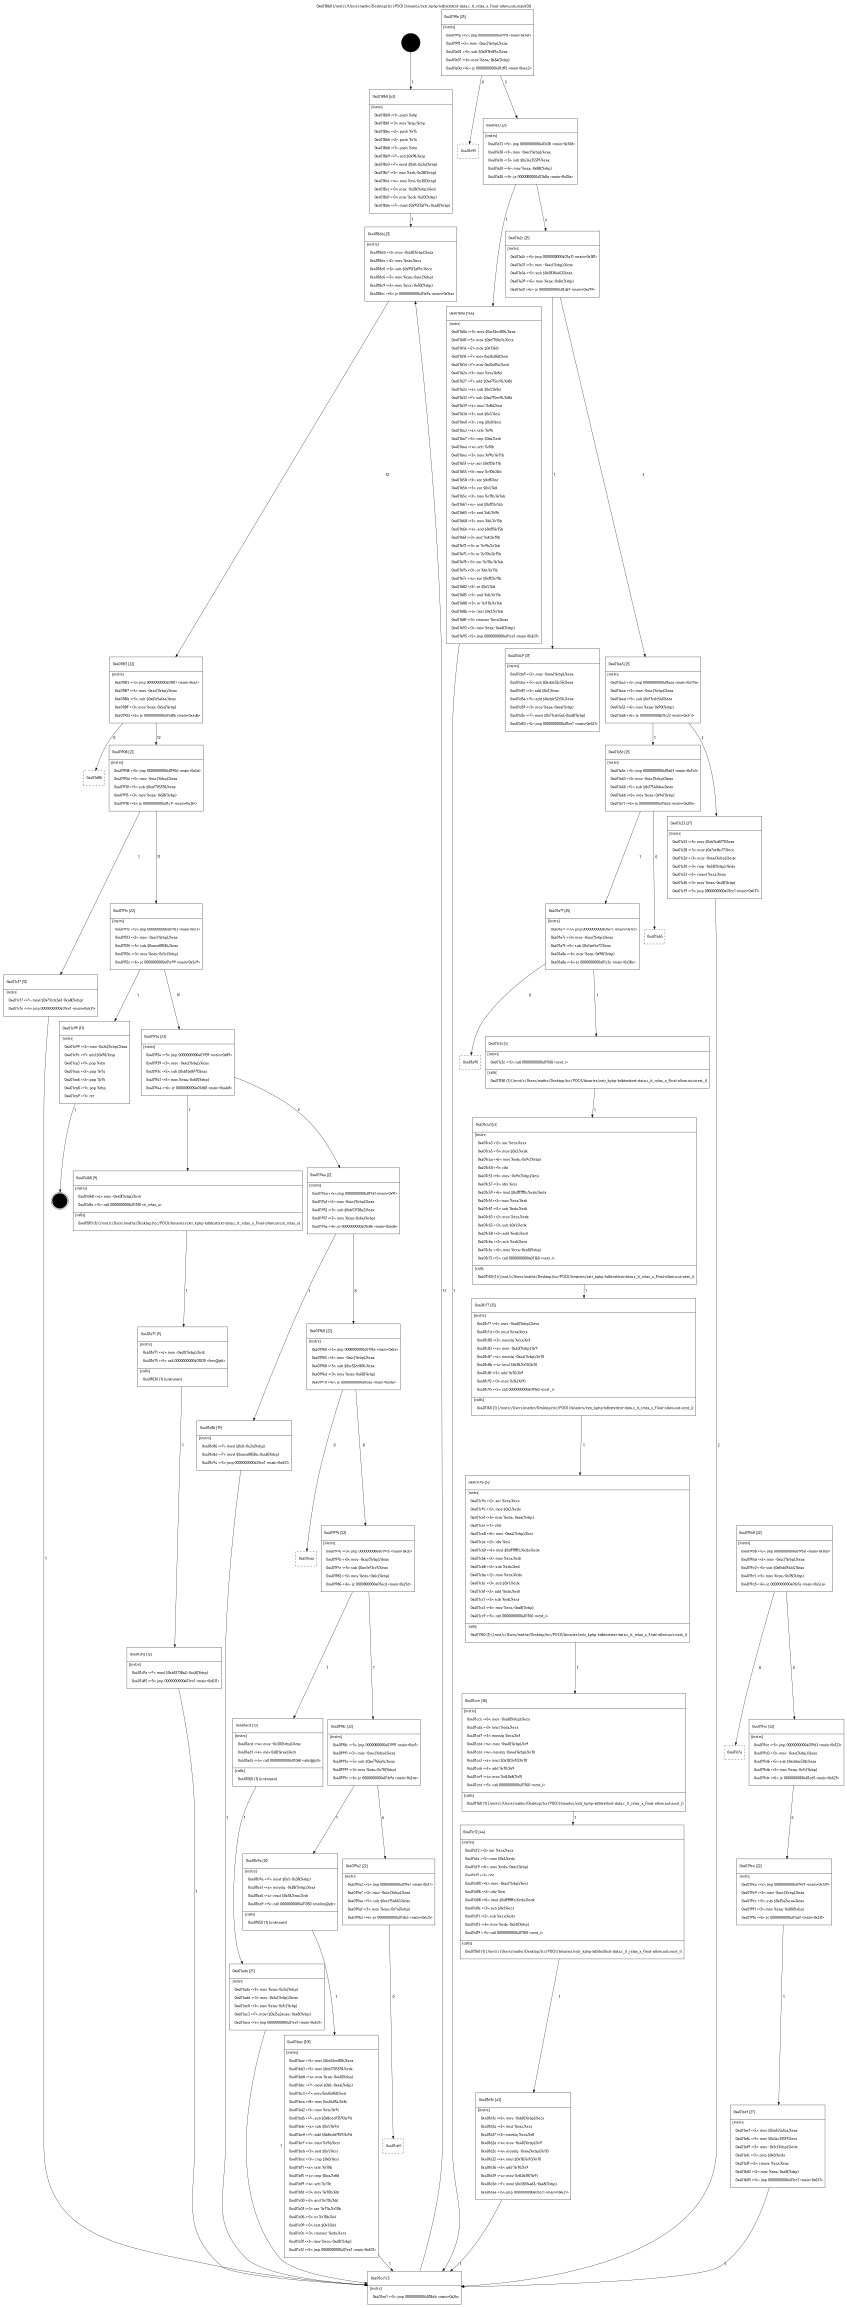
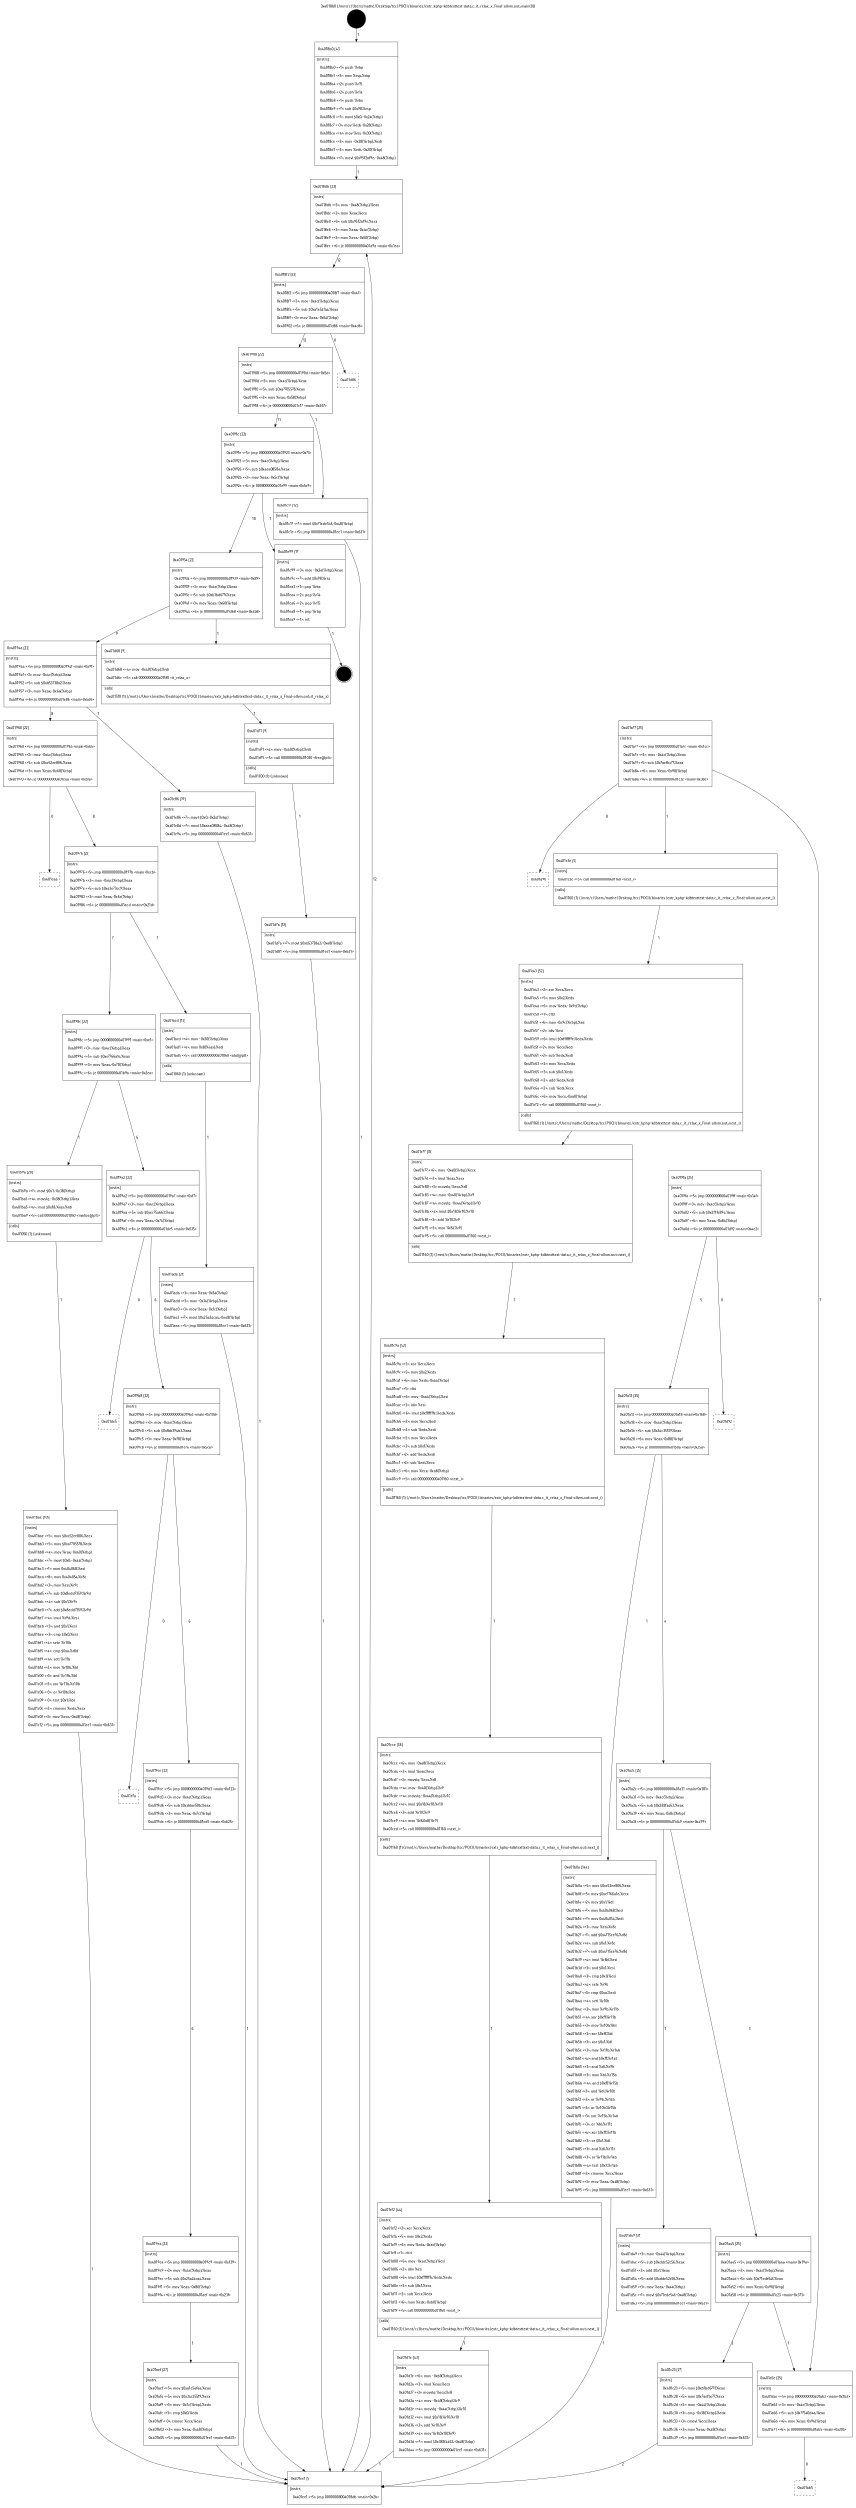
edge "0x401a5e [25]" -> "0x401a77 [25]": reversed
edge "0x4019a2 [22]" -> "0x4019b8 [22]": added, label "6"
